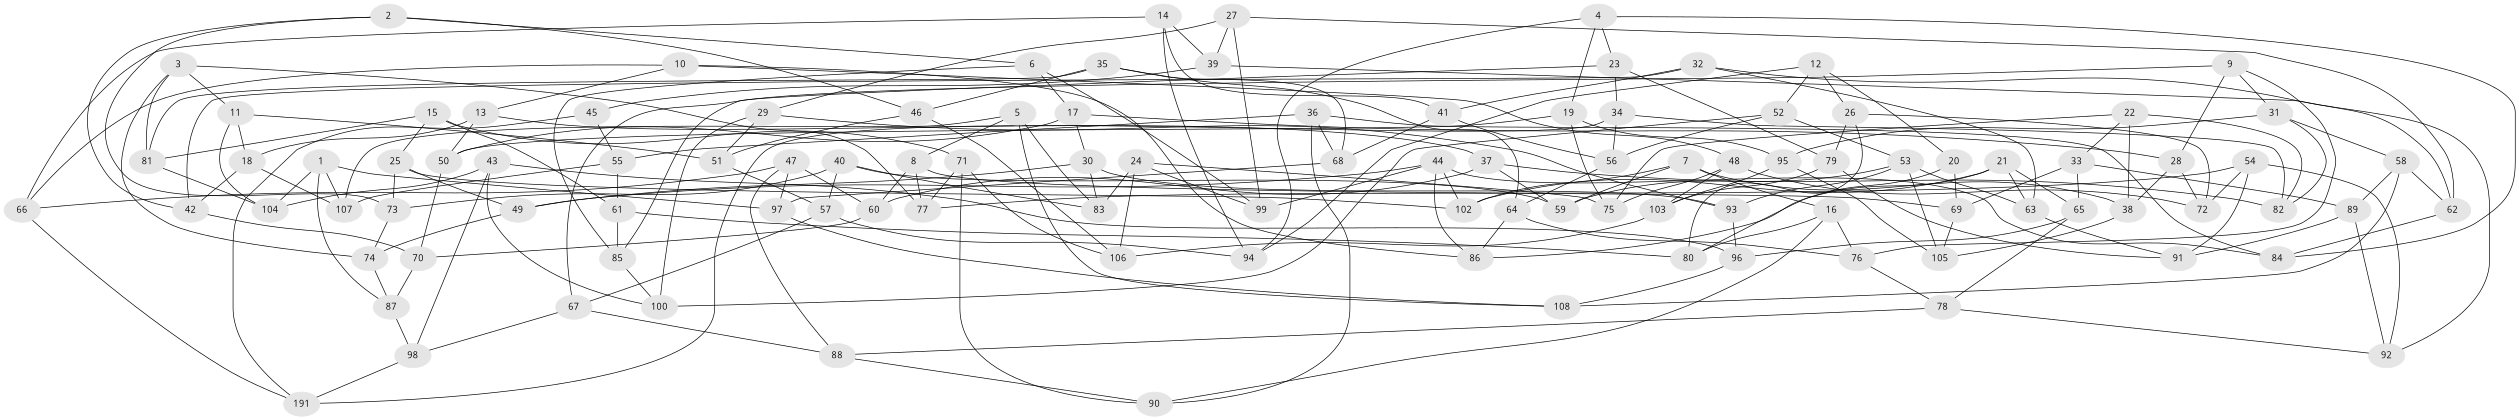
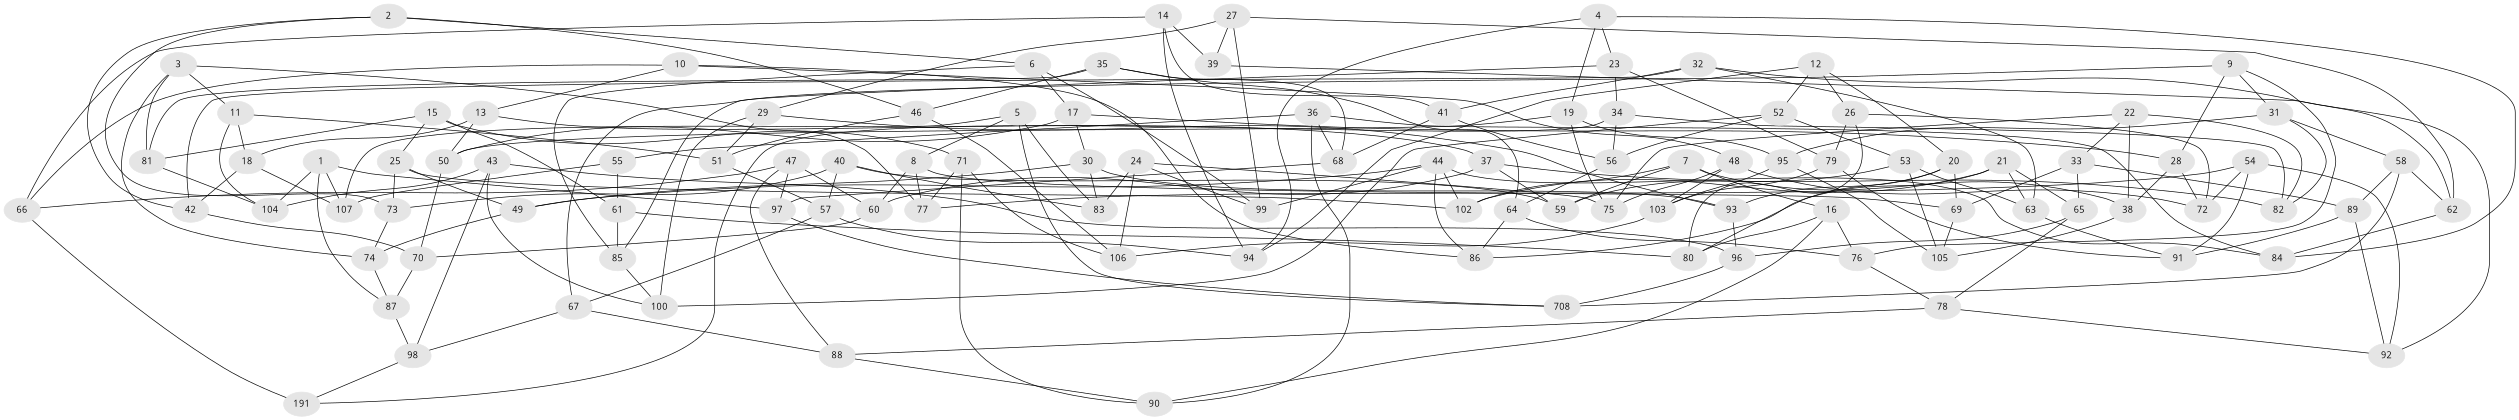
node "45": removed
edge "53" -- "93": now "20" -- "93"
node "108": label "108" -> "708"
